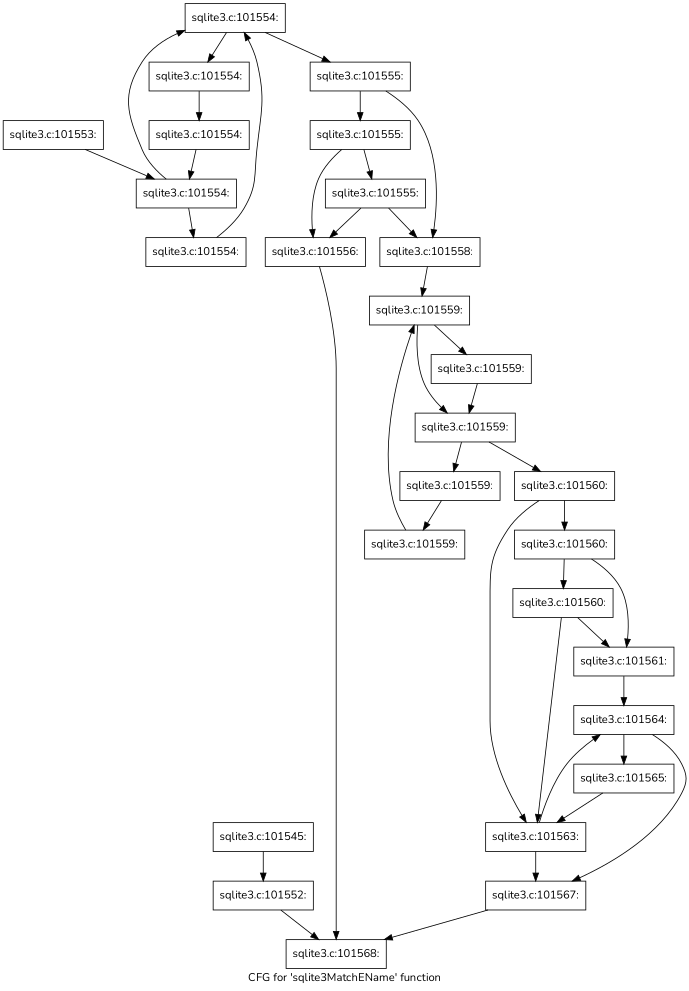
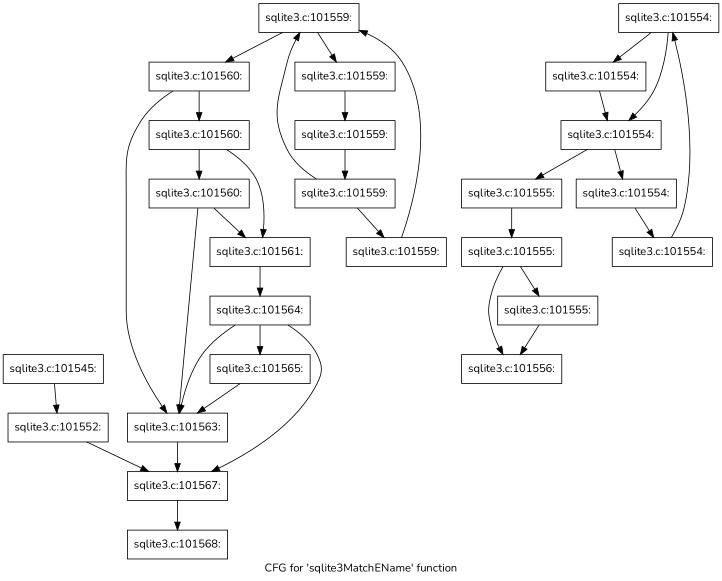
node "sqlite3.c:101553:": removed
node "sqlite3.c:101558:": removed
edge "sqlite3.c:101556:" -> "sqlite3.c:101568:": removed
edge "sqlite3.c:101563:" -> "sqlite3.c:101564:": reversed
edge "sqlite3.c:101552:" -> "sqlite3.c:101568:": now "sqlite3.c:101552:" -> "sqlite3.c:101567:"
